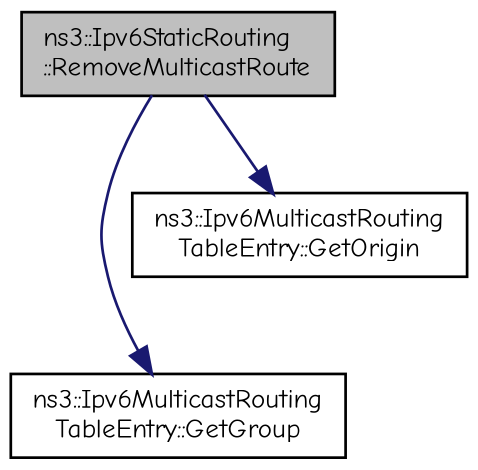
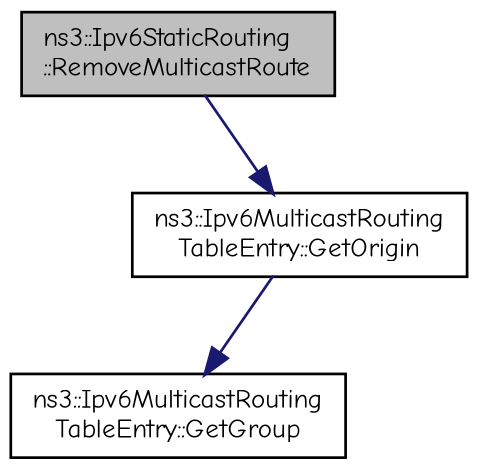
edge "ns3::Ipv6StaticRouting ::RemoveMulticastRoute" -> "ns3::Ipv6MulticastRouting TableEntry::GetGroup": now "ns3::Ipv6MulticastRouting TableEntry::GetOrigin" -> "ns3::Ipv6MulticastRouting TableEntry::GetGroup"
